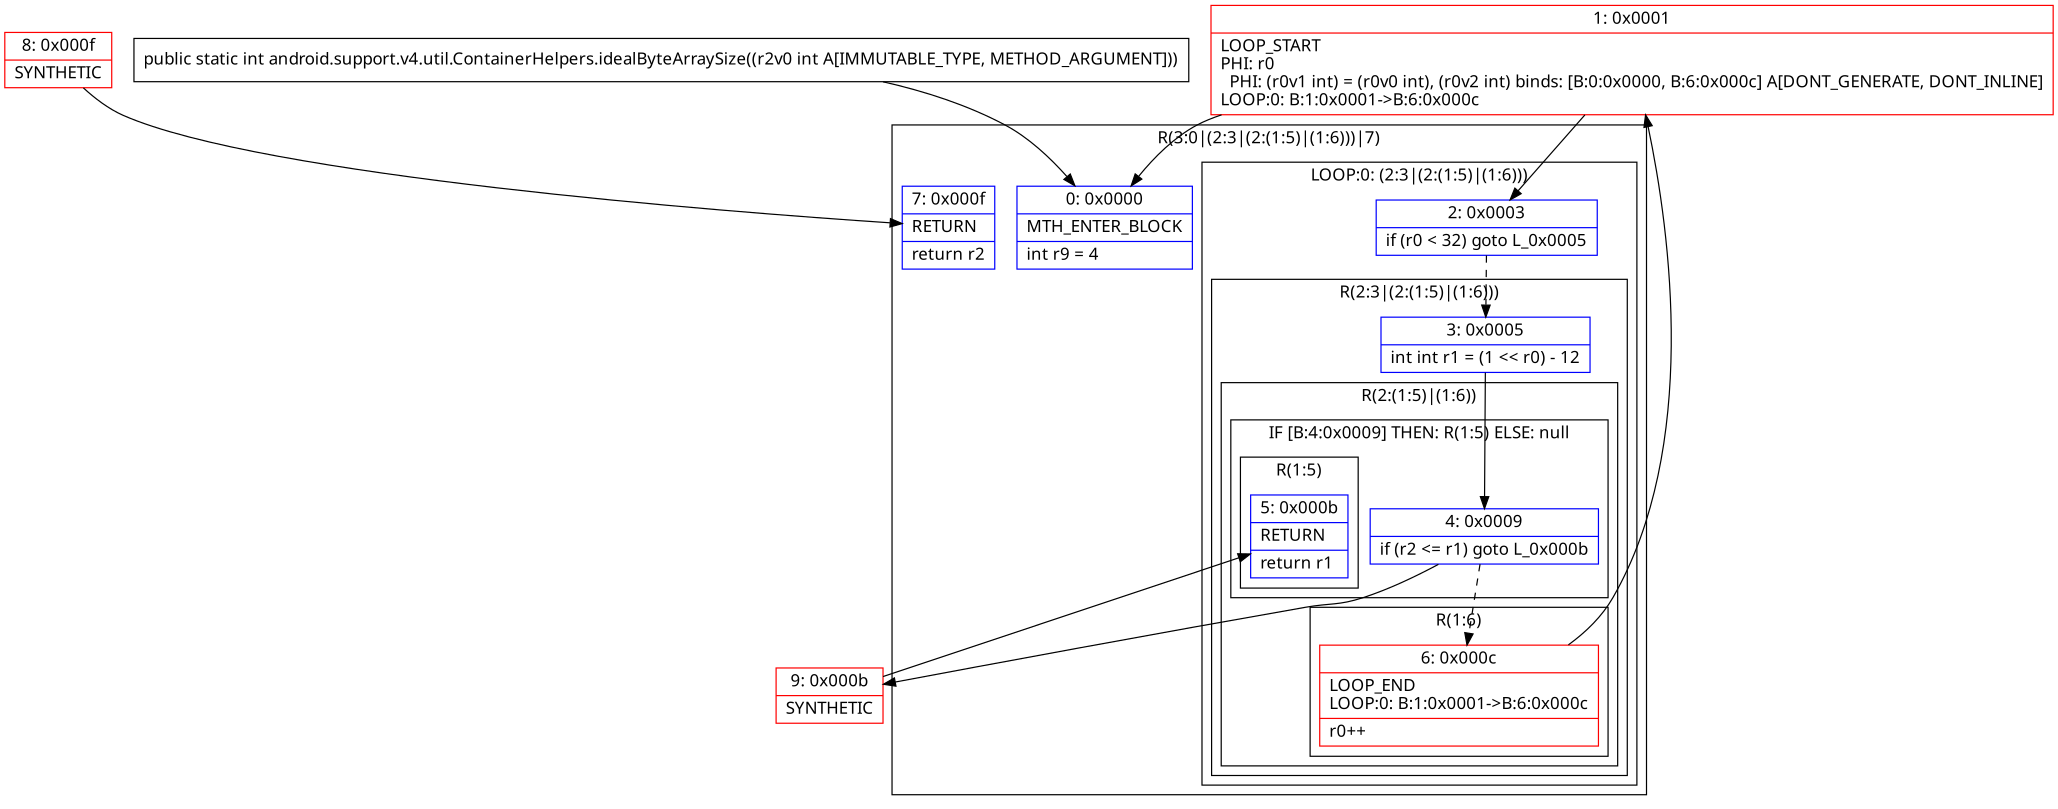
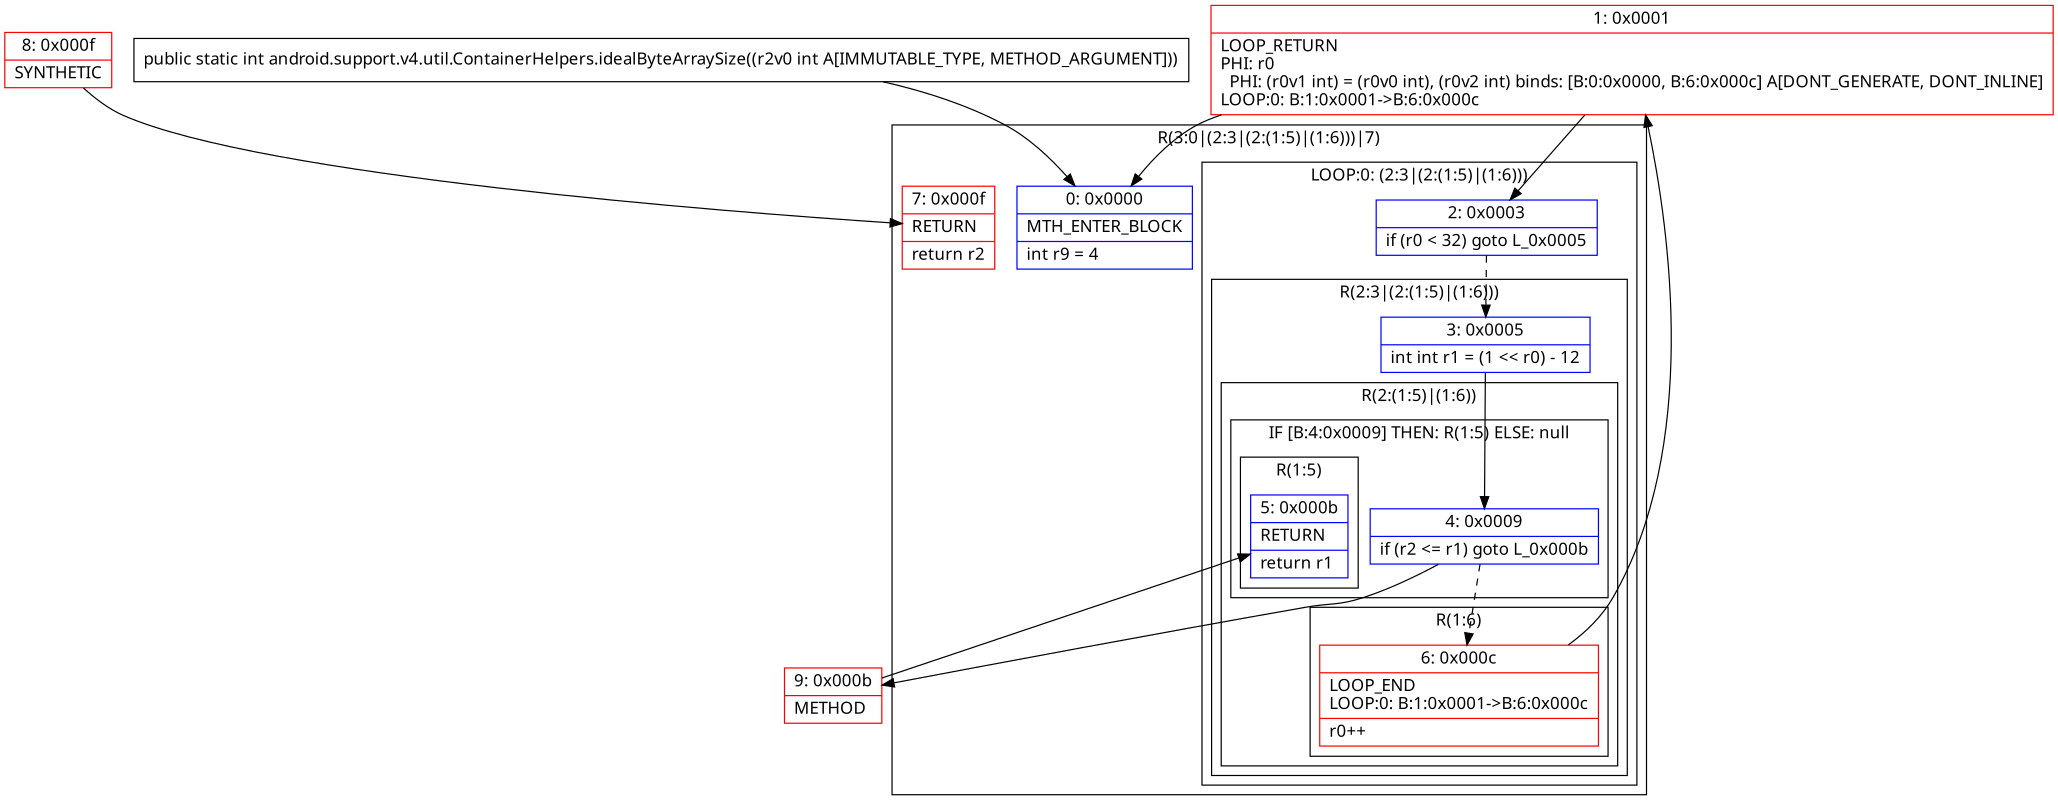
node "1: 0x0001": text "LOOP_START" -> "LOOP_RETURN"
node "7: 0x000f": color blue -> red
node "9: 0x000b": text "SYNTHETIC" -> "METHOD"
